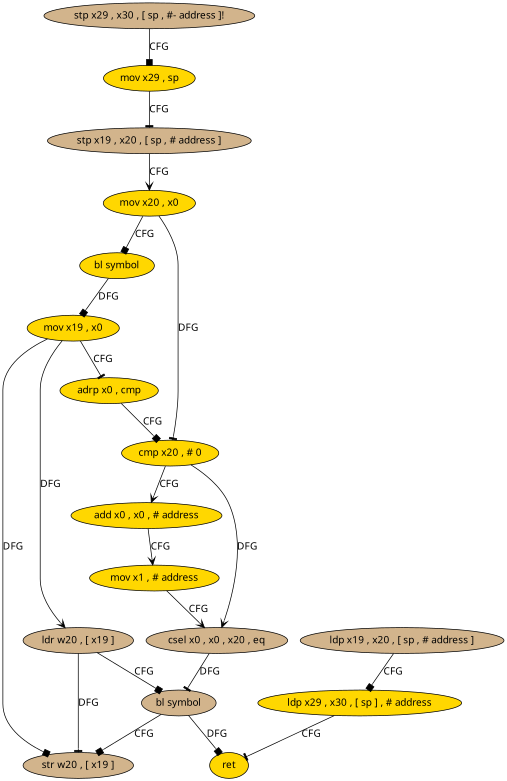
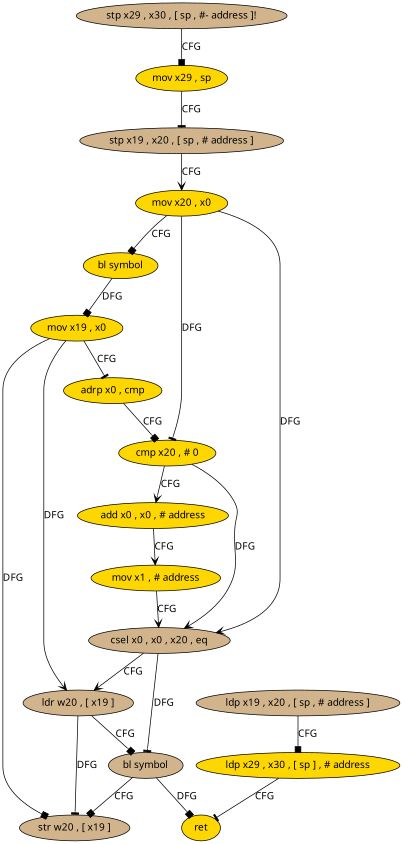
edge "mov x20 , x0" -> "csel x0 , x0 , x20 , eq": added, label "DFG"
edge "csel x0 , x0 , x20 , eq" -> "ldr w20 , [ x19 ]": added, label "CFG"
